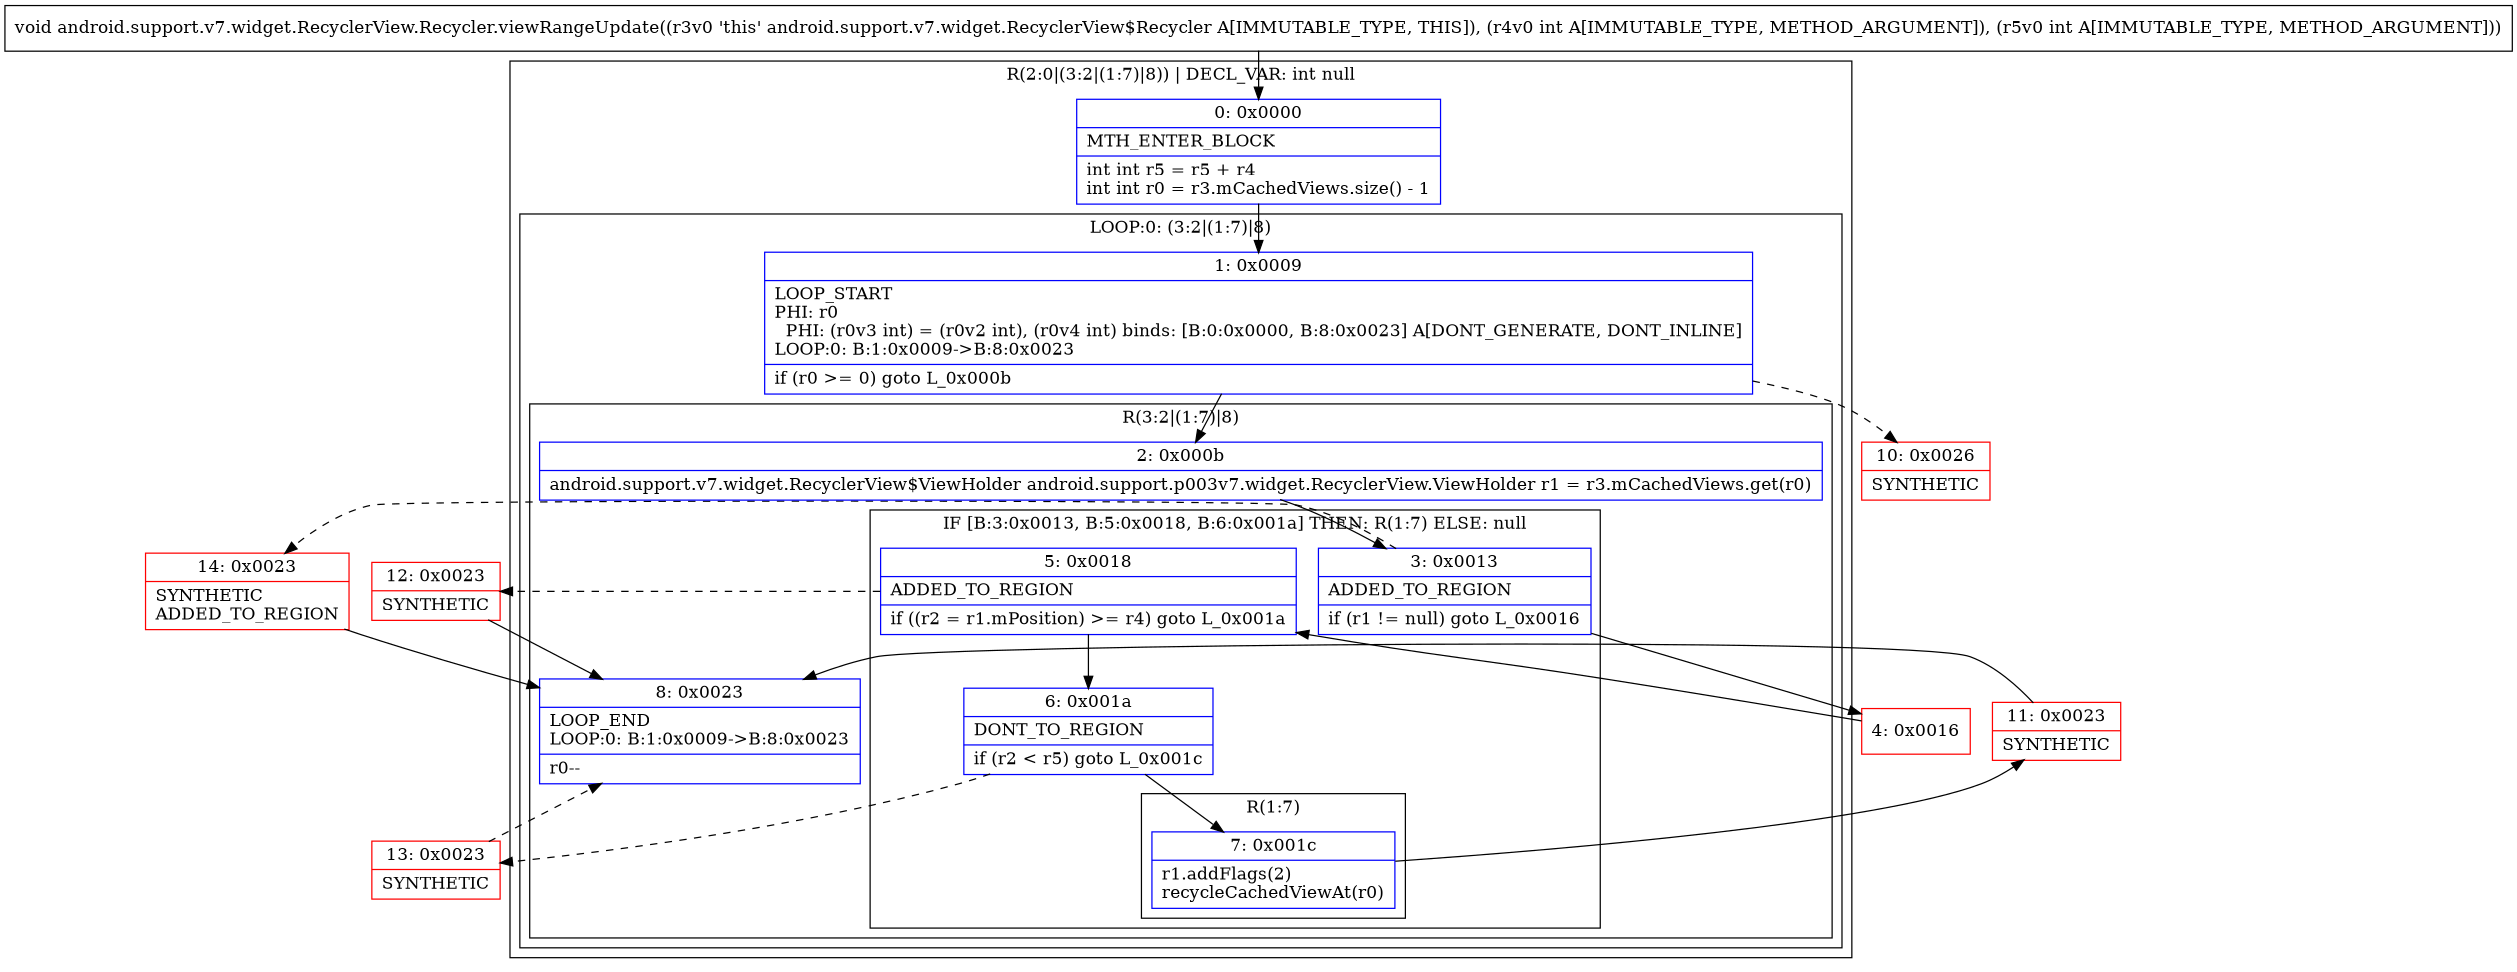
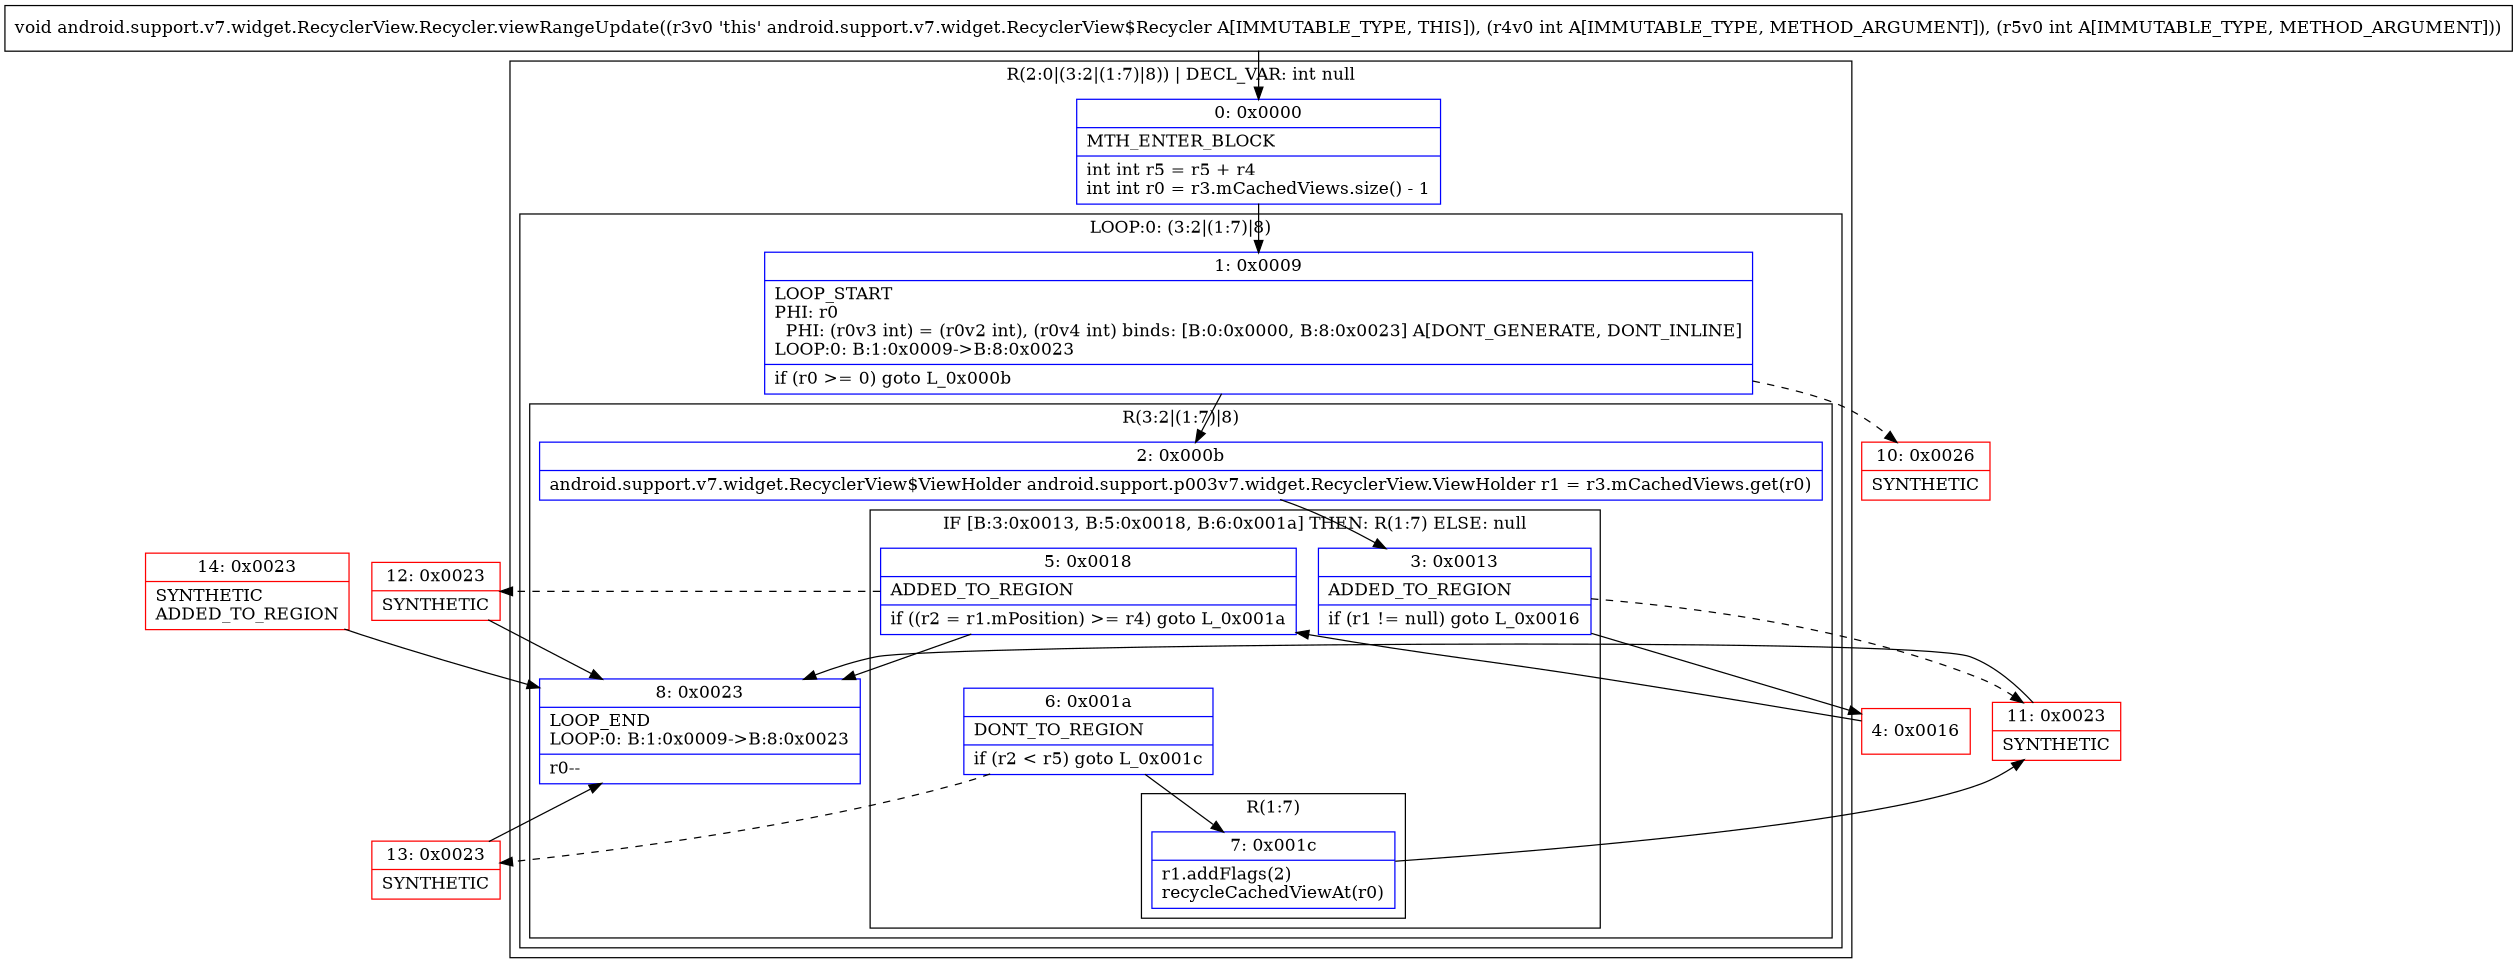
edge "3: 0x0013" -> "14: 0x0023": now "3: 0x0013" -> "11: 0x0023"
edge "5: 0x0018" -> "6: 0x001a": now "5: 0x0018" -> "8: 0x0023"
edge "13: 0x0023" -> "8: 0x0023": style dashed -> solid
